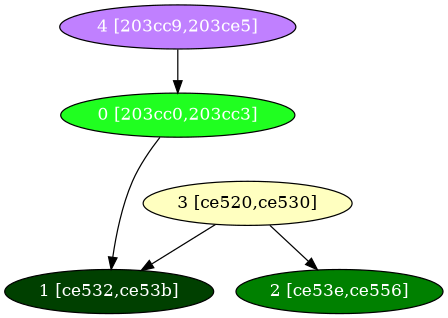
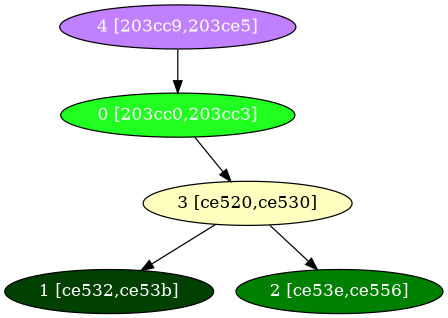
edge "0 [203cc0,203cc3]" -> "1 [ce532,ce53b]": now "0 [203cc0,203cc3]" -> "3 [ce520,ce530]"
